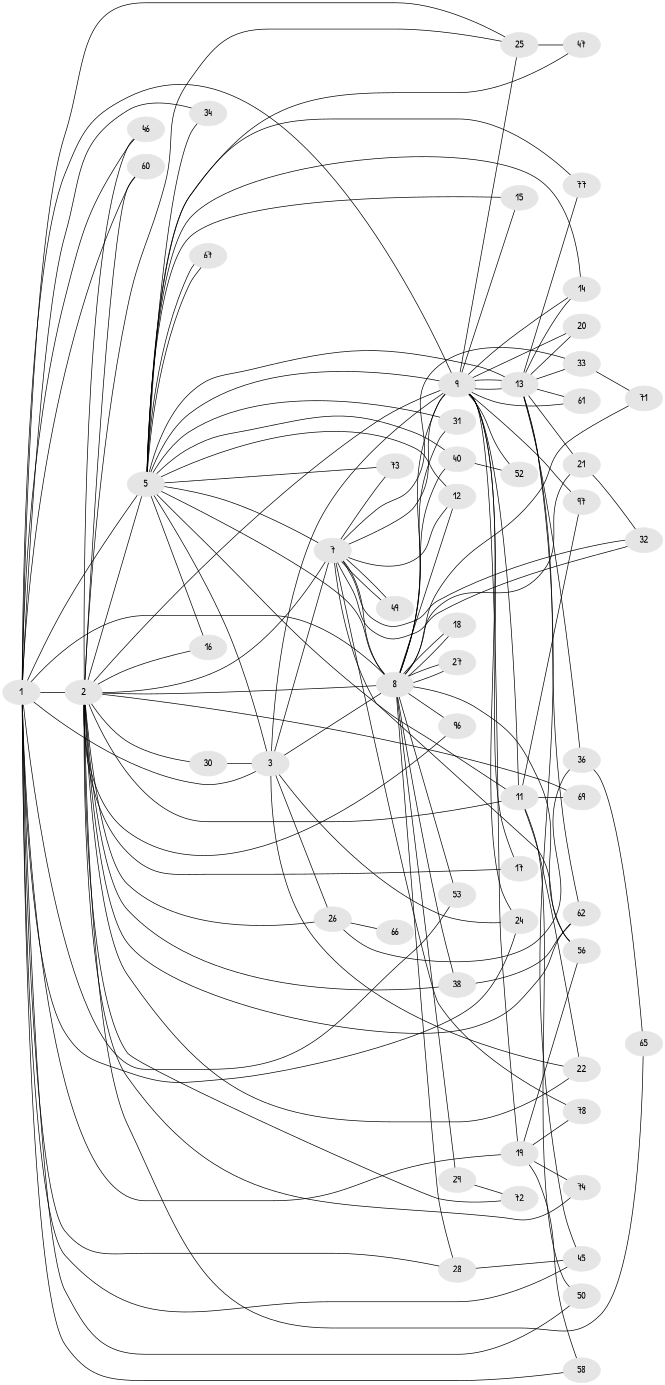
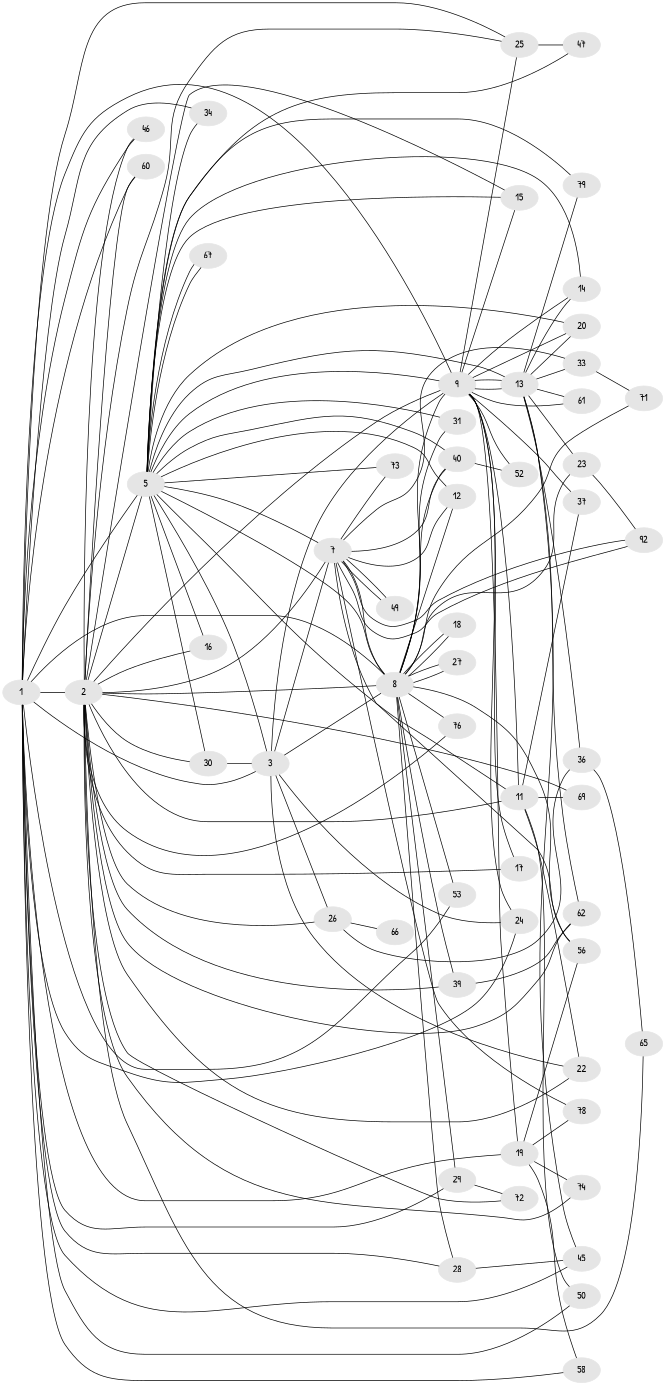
node "77": label "77" -> "79"
edge "15" -- "2": added
edge "20" -- "5": added
node "21": label "21" -> "23"
node "97": label "97" -> "37"
edge "9" -- "7": now "40" -- "7"
node "32": label "32" -> "92"
edge "5" -- "30": added
node "96": label "96" -> "76"
node "38": label "38" -> "39"
edge "1" -- "29": added
